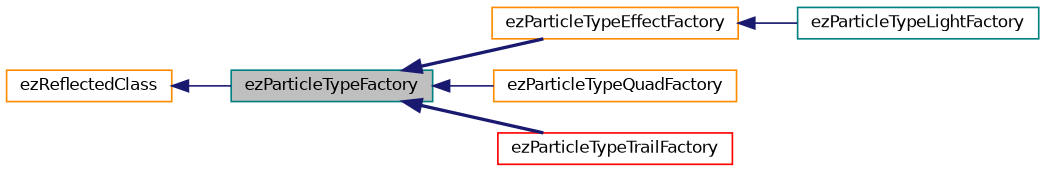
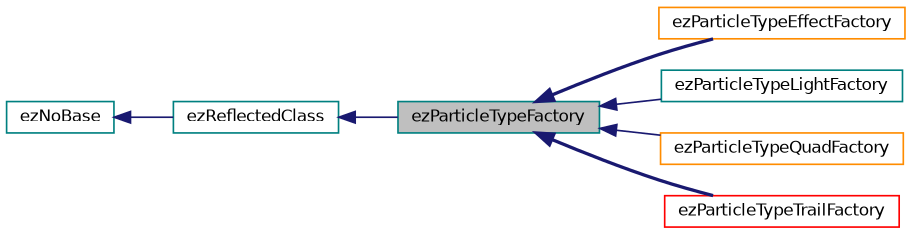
edge "ezParticleTypeLightFactory" -> "ezParticleTypeEffectFactory": now "ezParticleTypeLightFactory" -> "ezParticleTypeFactory"
node "ezReflectedClass": color darkorange -> teal
node "ezNoBase": added
